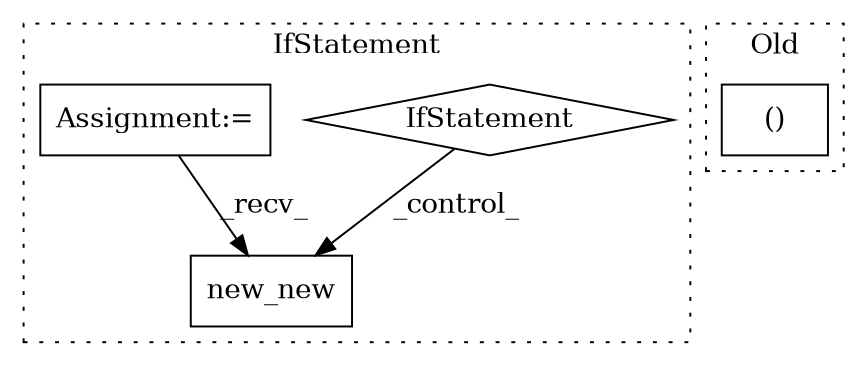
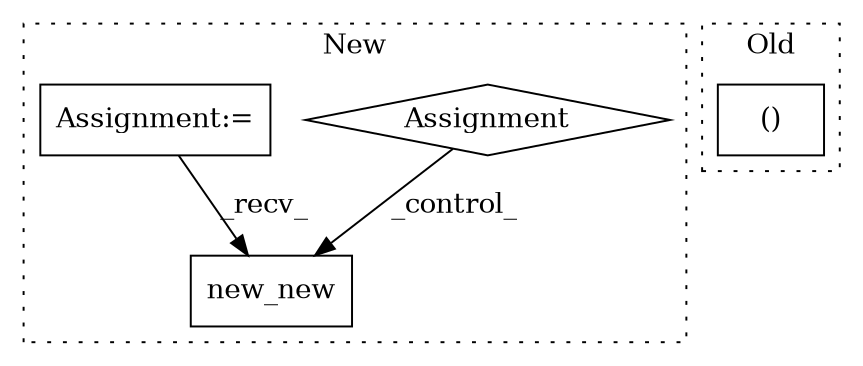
cluster "IfStatement": label "IfStatement" -> "New"
node "IfStatement": label "IfStatement" -> "Assignment"
